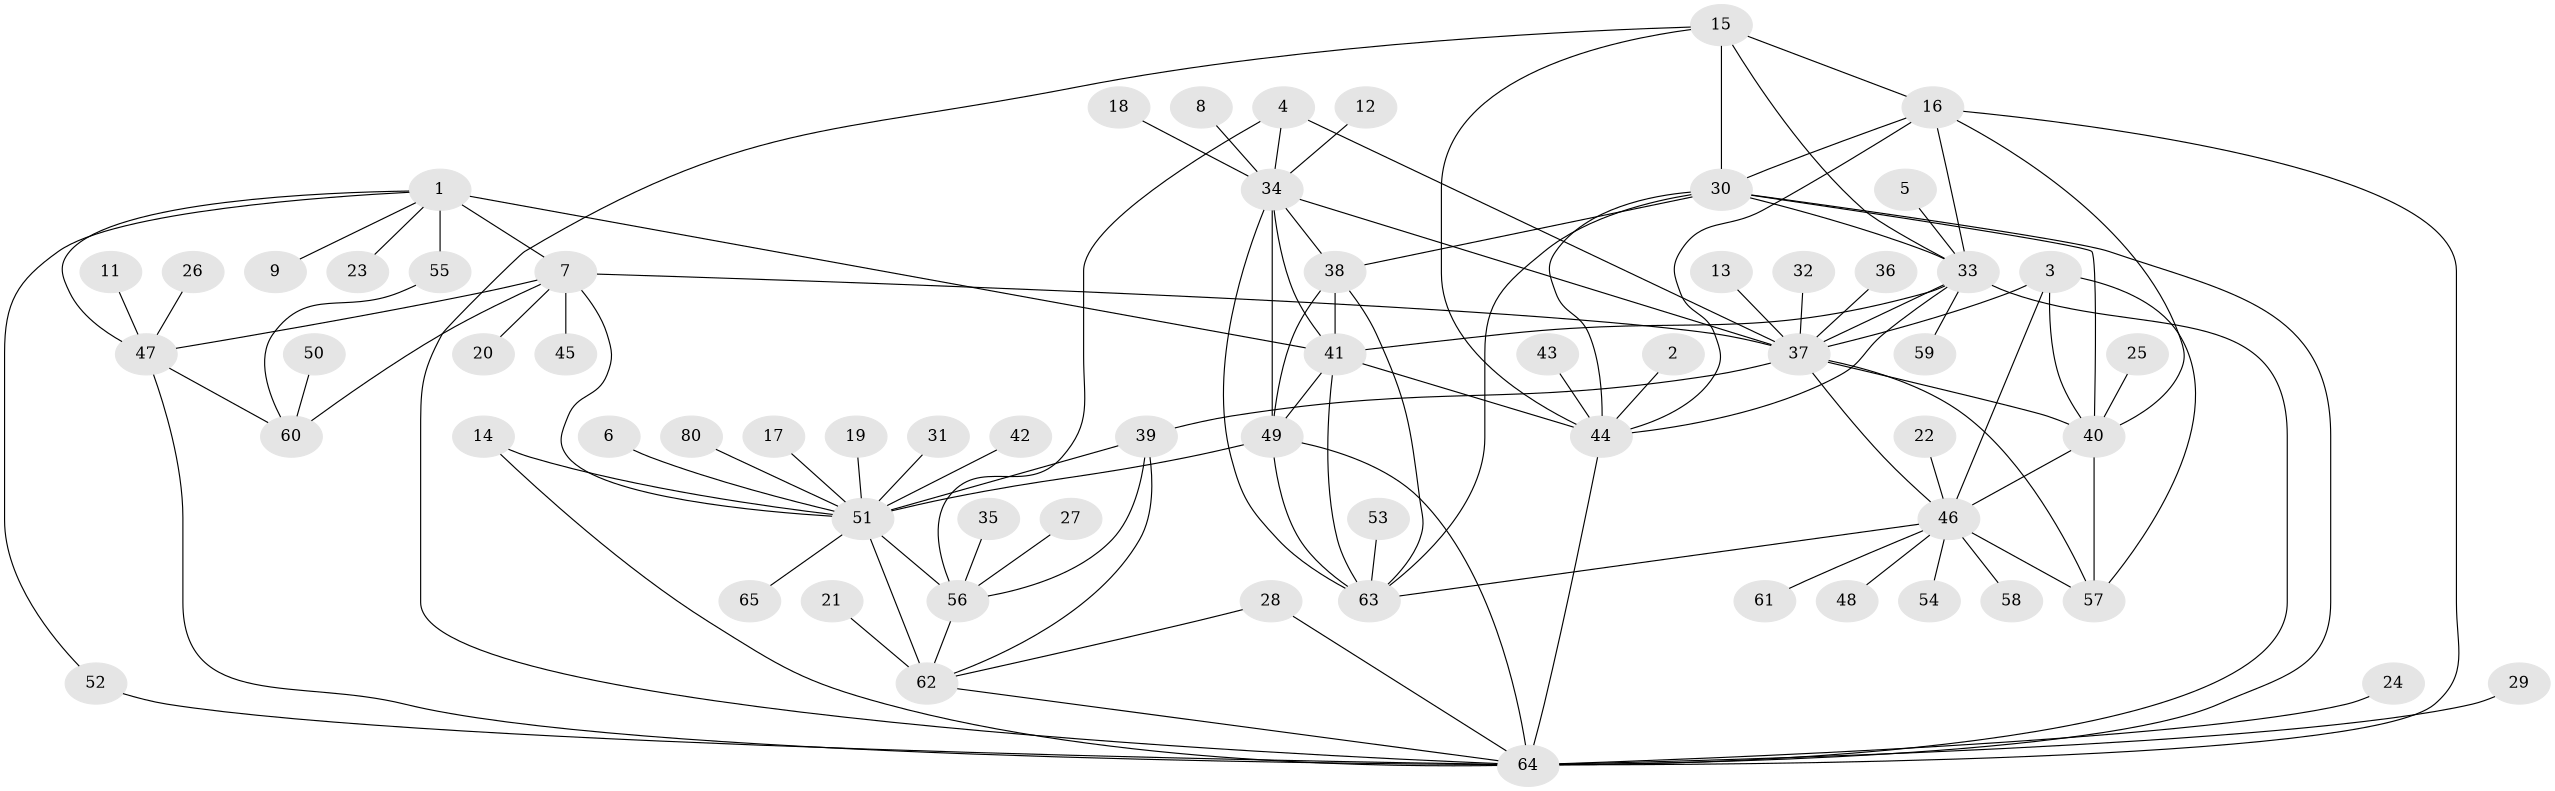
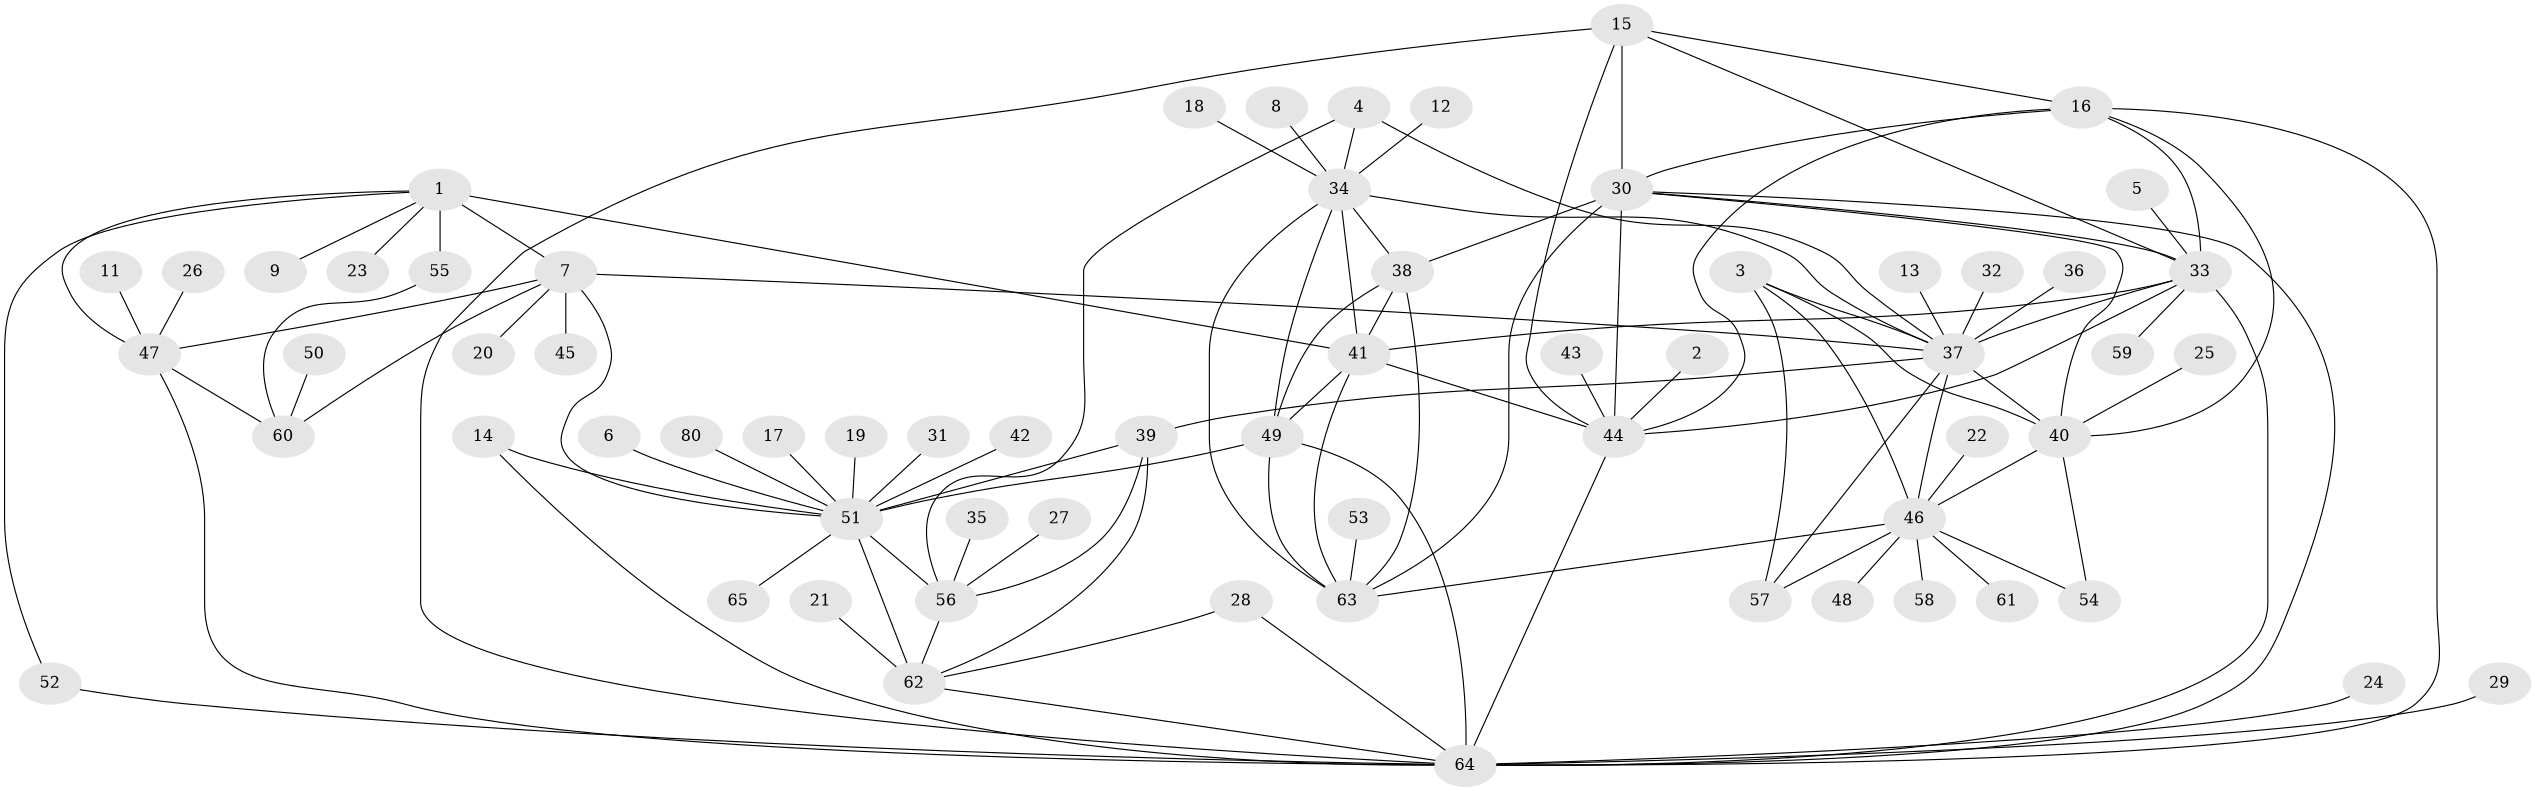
edge "40" -- "57": now "40" -- "54"
